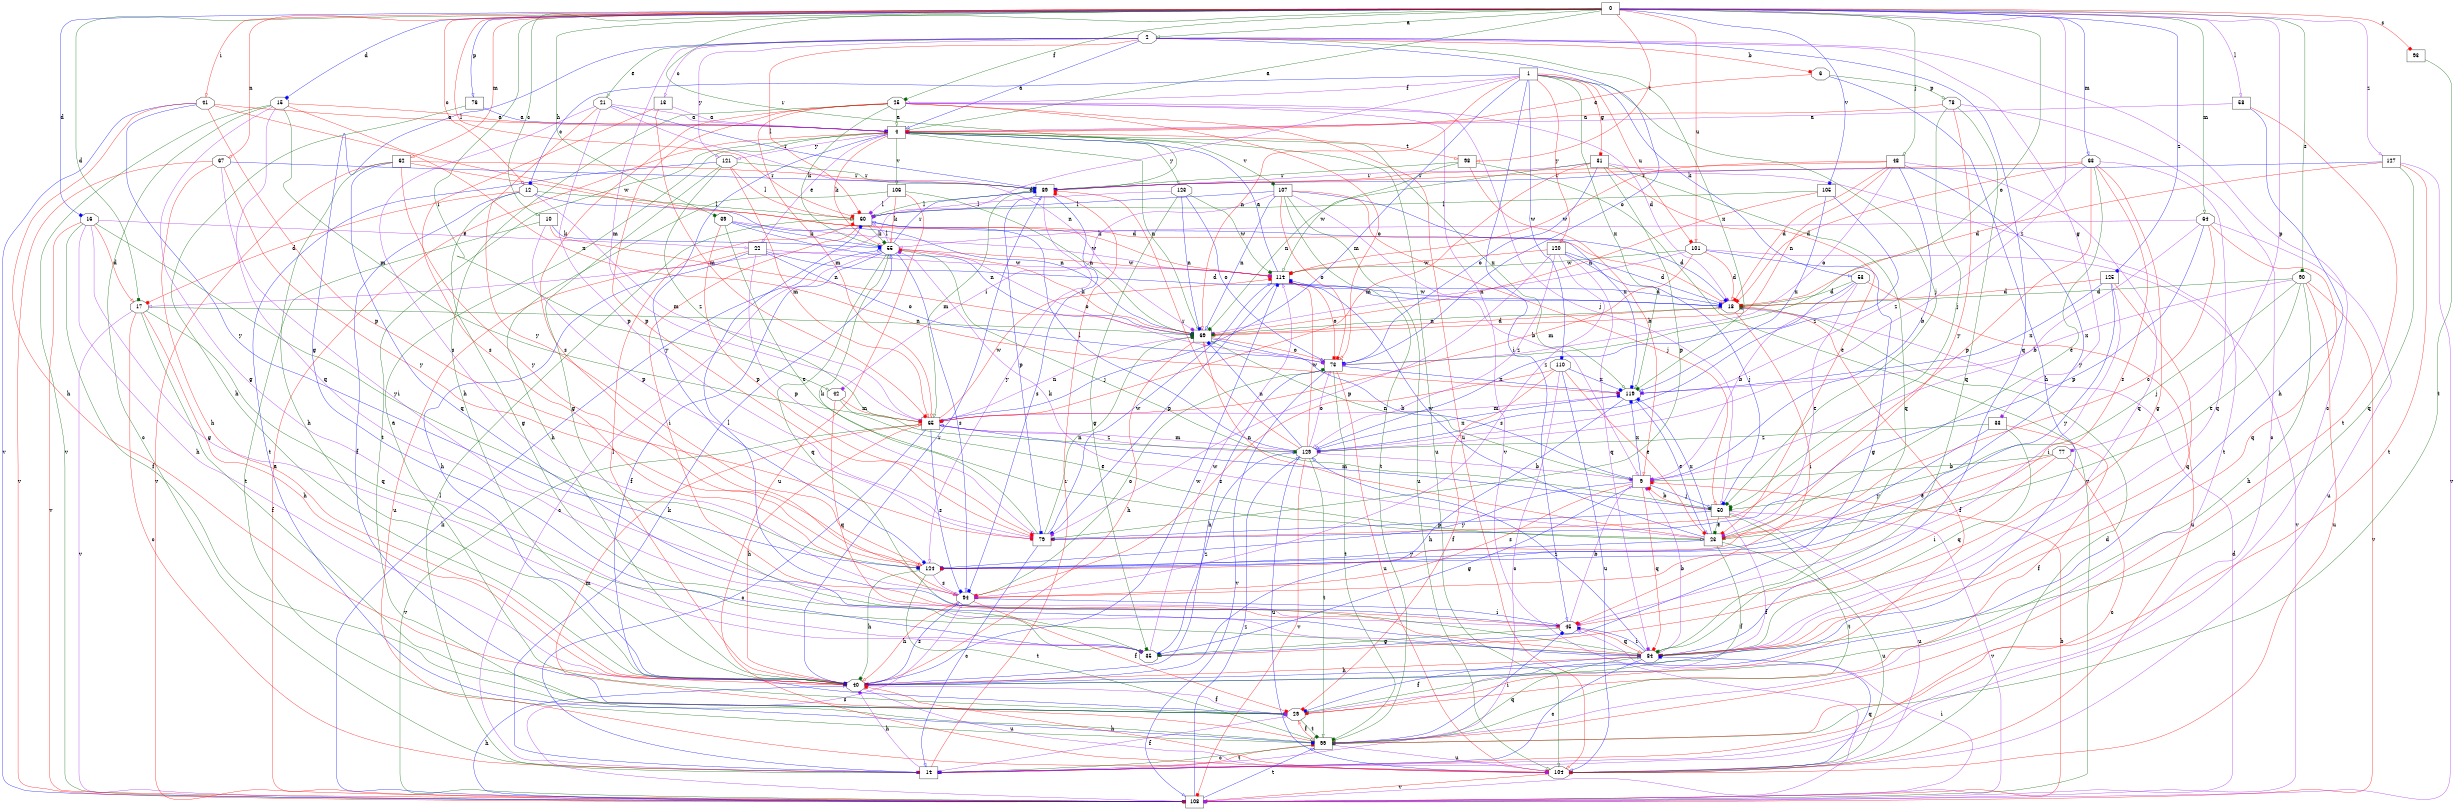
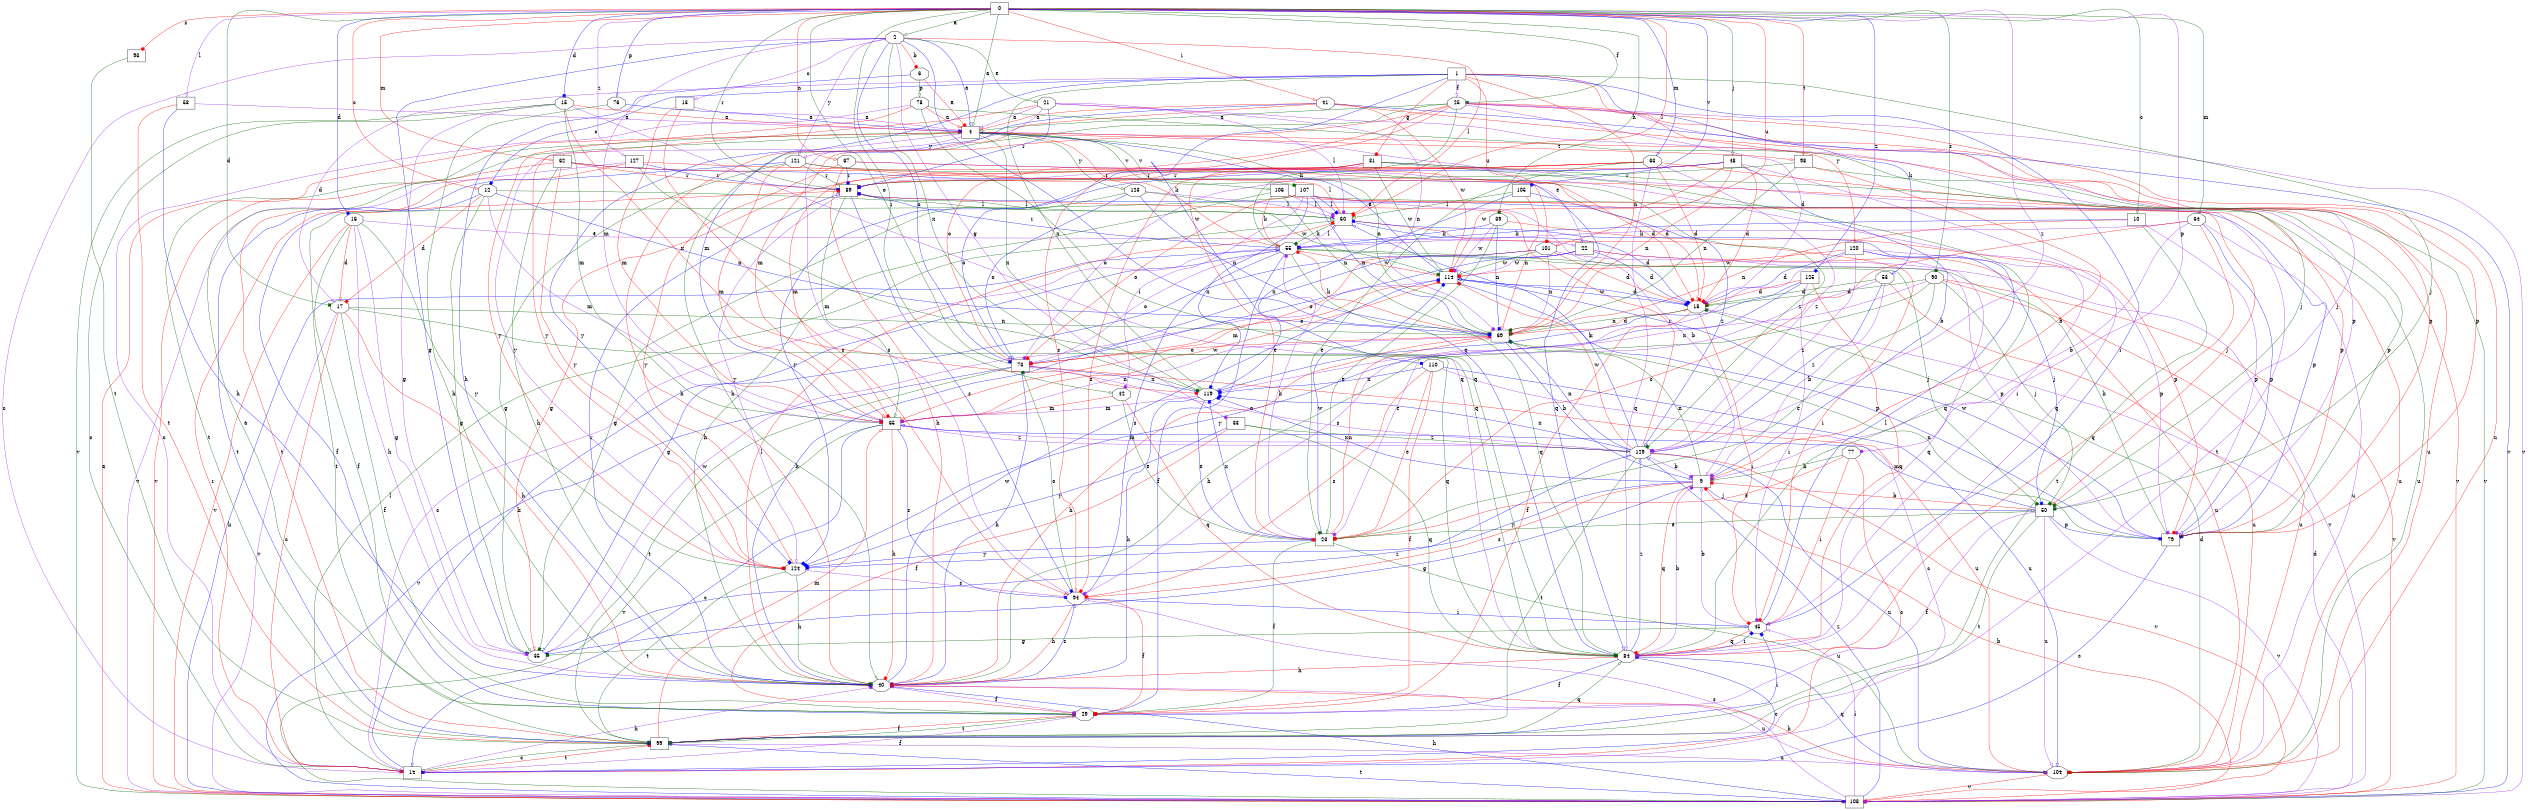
node "76": shape box -> octagon
edge "21" -> "60": added, label "l"
edge "4" -> "104": color darkgreen -> red
edge "4" -> "124": color blue -> purple
